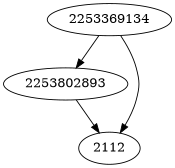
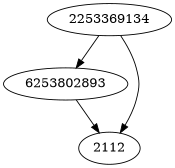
node "2253802893": label "2253802893" -> "6253802893"
